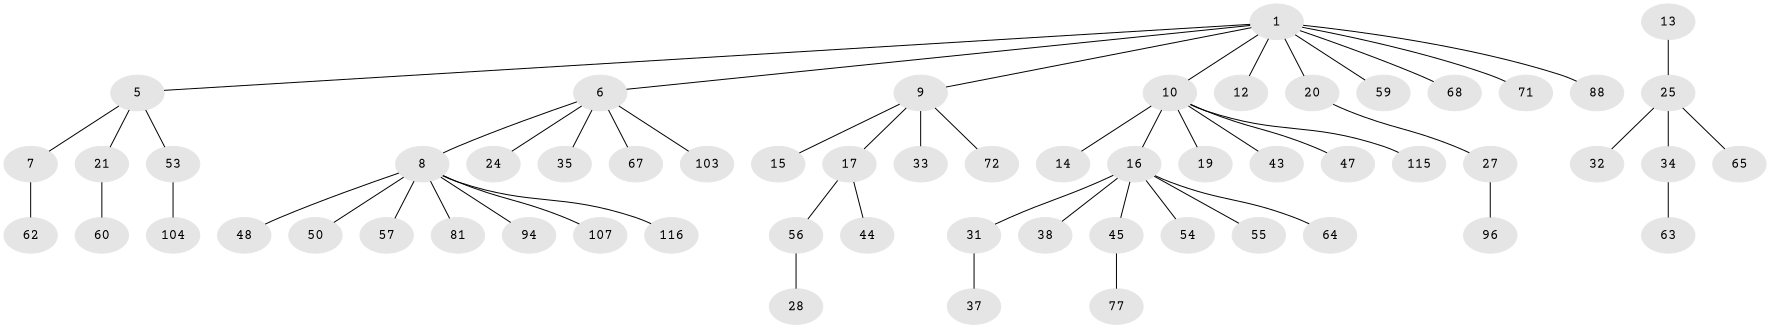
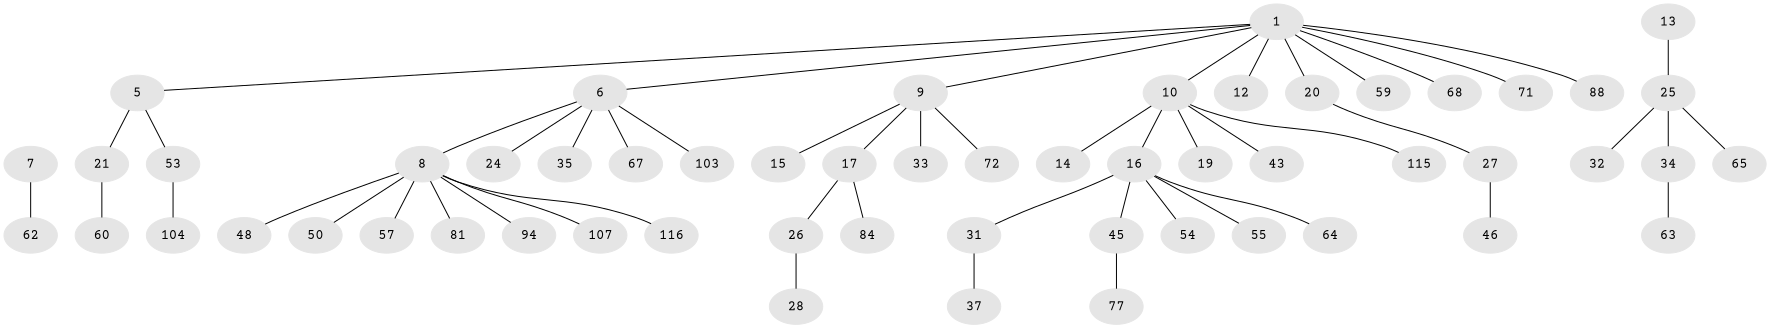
edge "5" -- "7": removed
node "47": removed
node "56": label "56" -> "26"
node "44": label "44" -> "84"
node "38": removed
node "96": label "96" -> "46"
